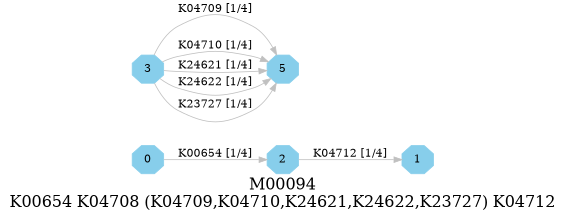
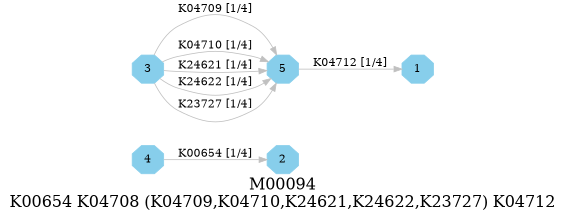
node "0": label "0" -> "4"
edge "2" -> "1": now "5" -> "1"
